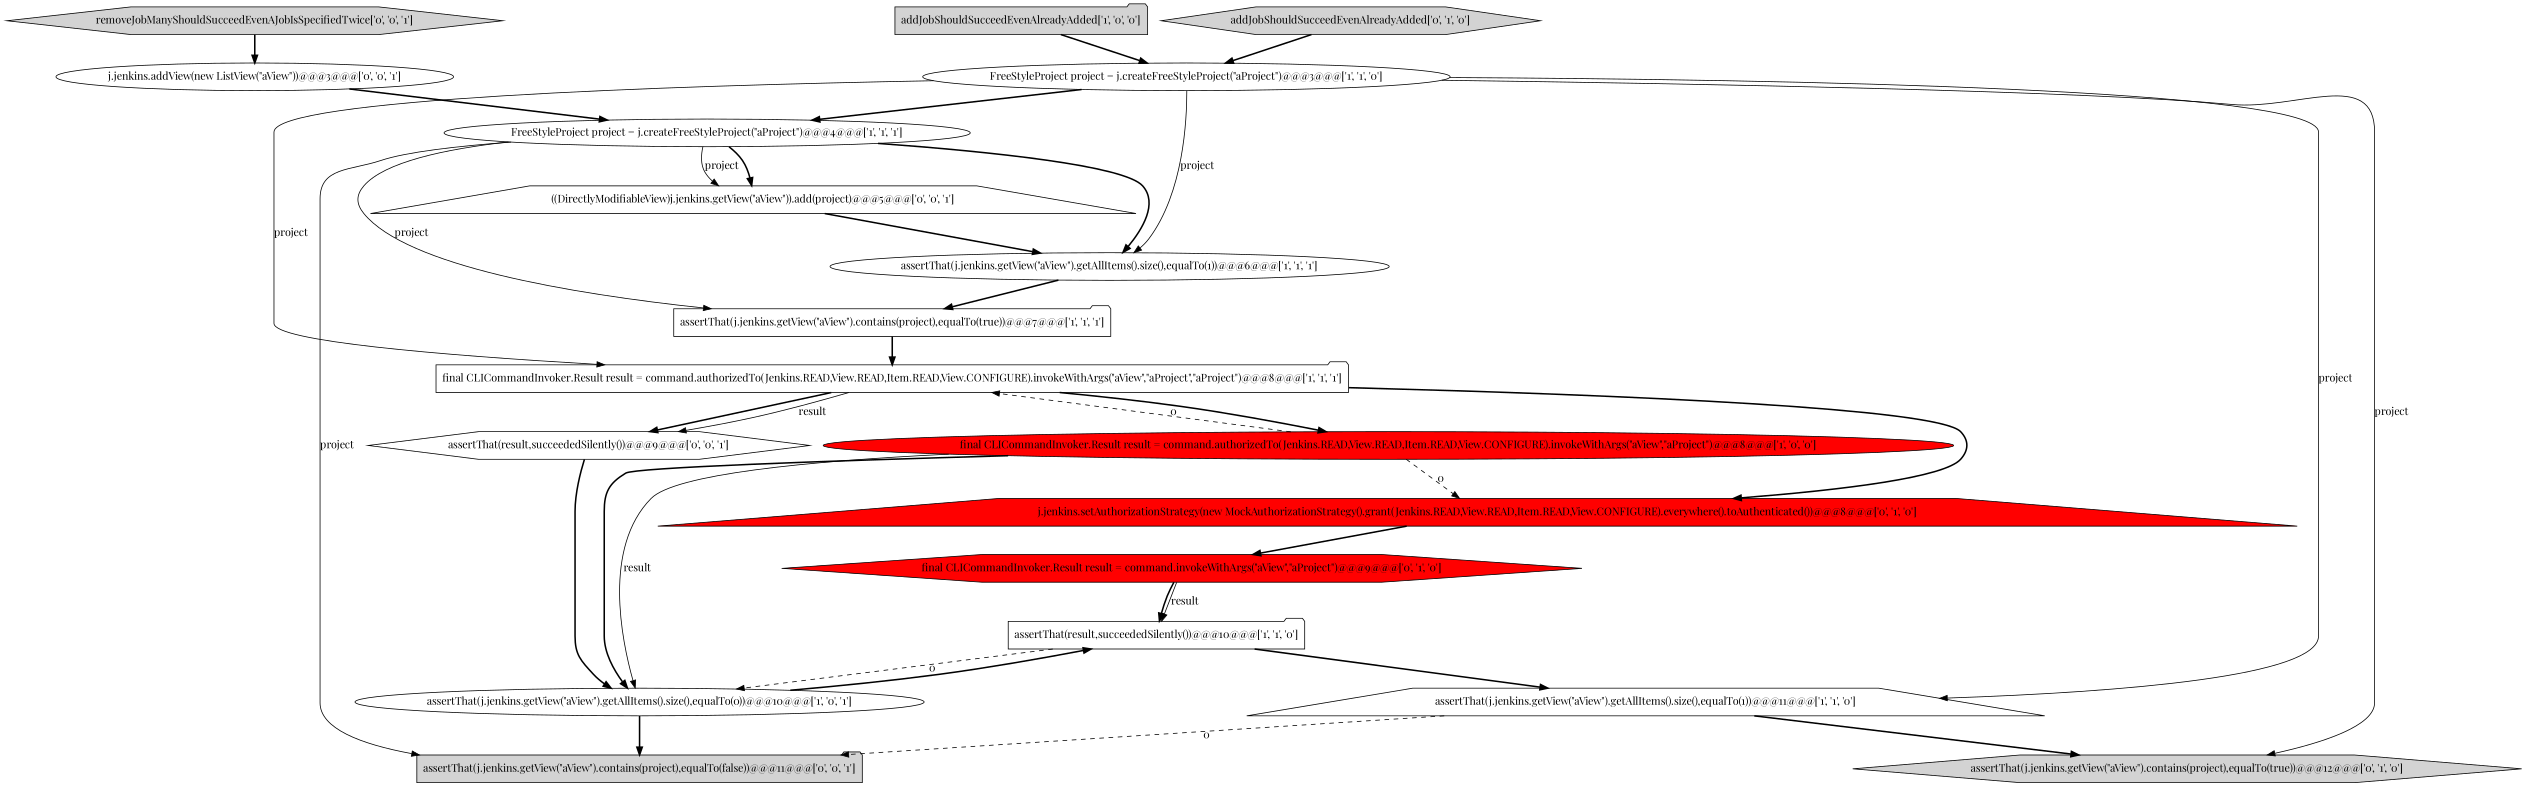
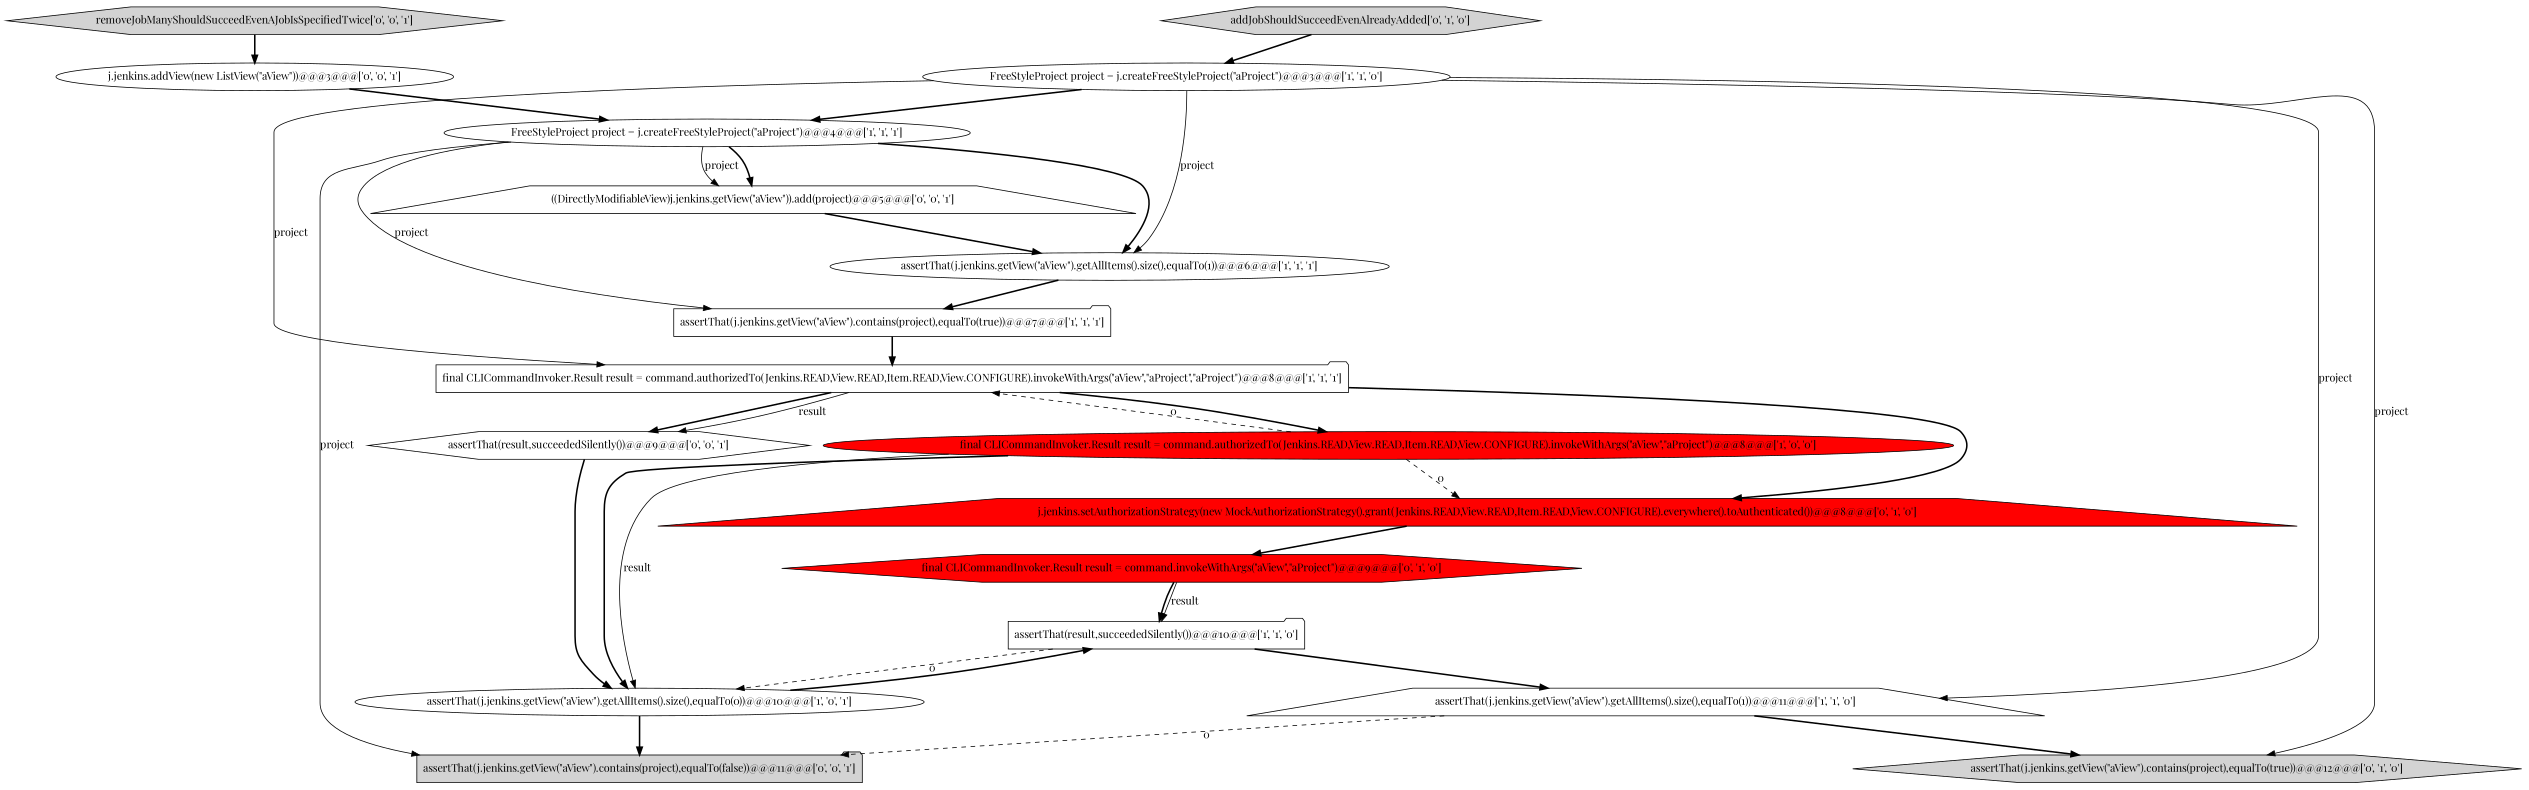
node "addJobShouldSucceedEvenAlreadyAdded['1', '0', '0']": removed
